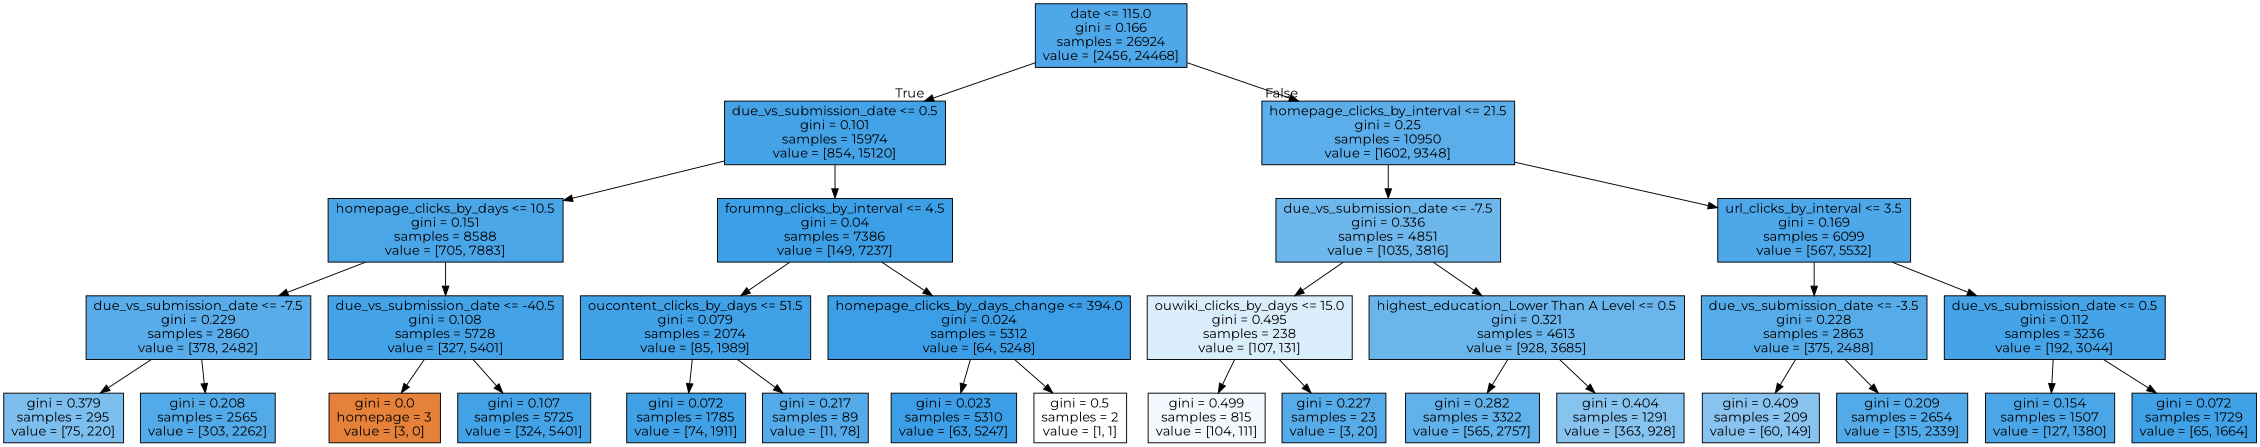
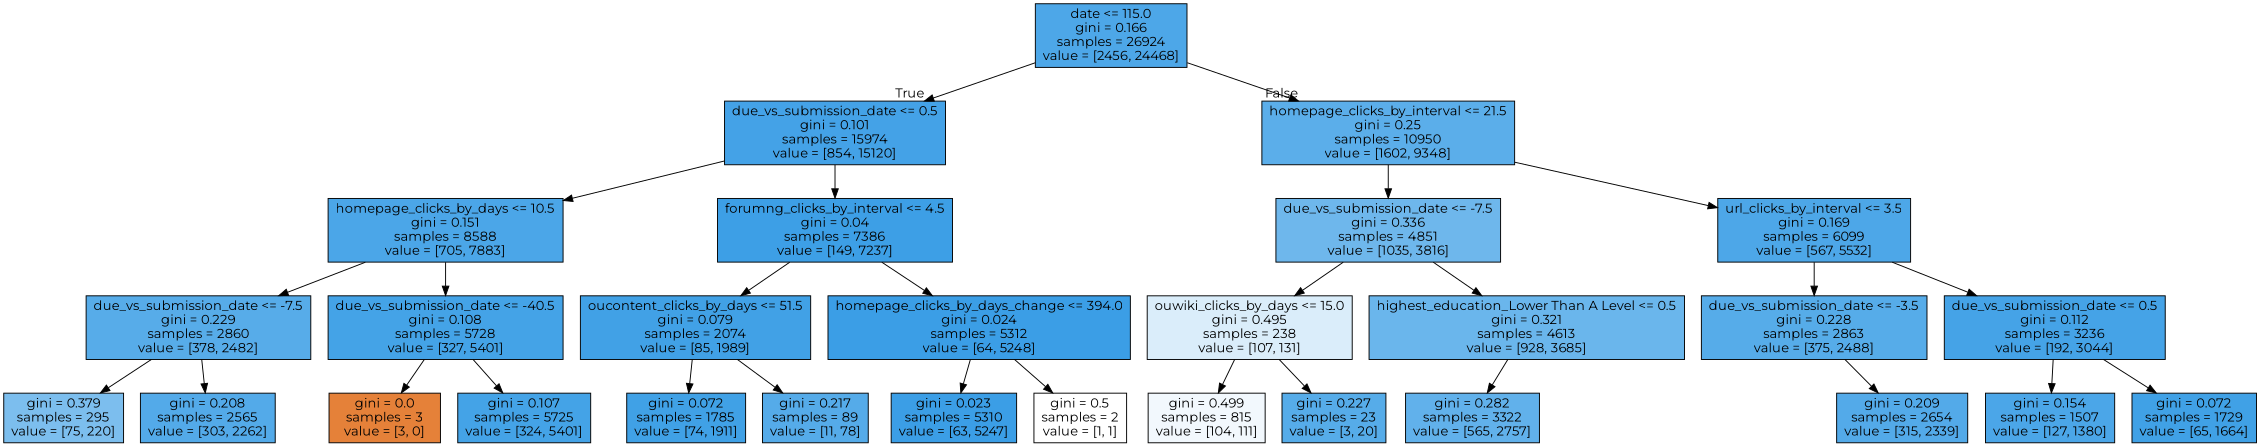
node "gini = 0.0 homepage = 3 value = [3, 0]": label "gini = 0.0 homepage = 3 value = [3, 0]" -> "gini = 0.0 samples = 3 value = [3, 0]"
node "gini = 0.404 samples = 1291 value = [363, 928]": removed
node "gini = 0.409 samples = 209 value = [60, 149]": removed
